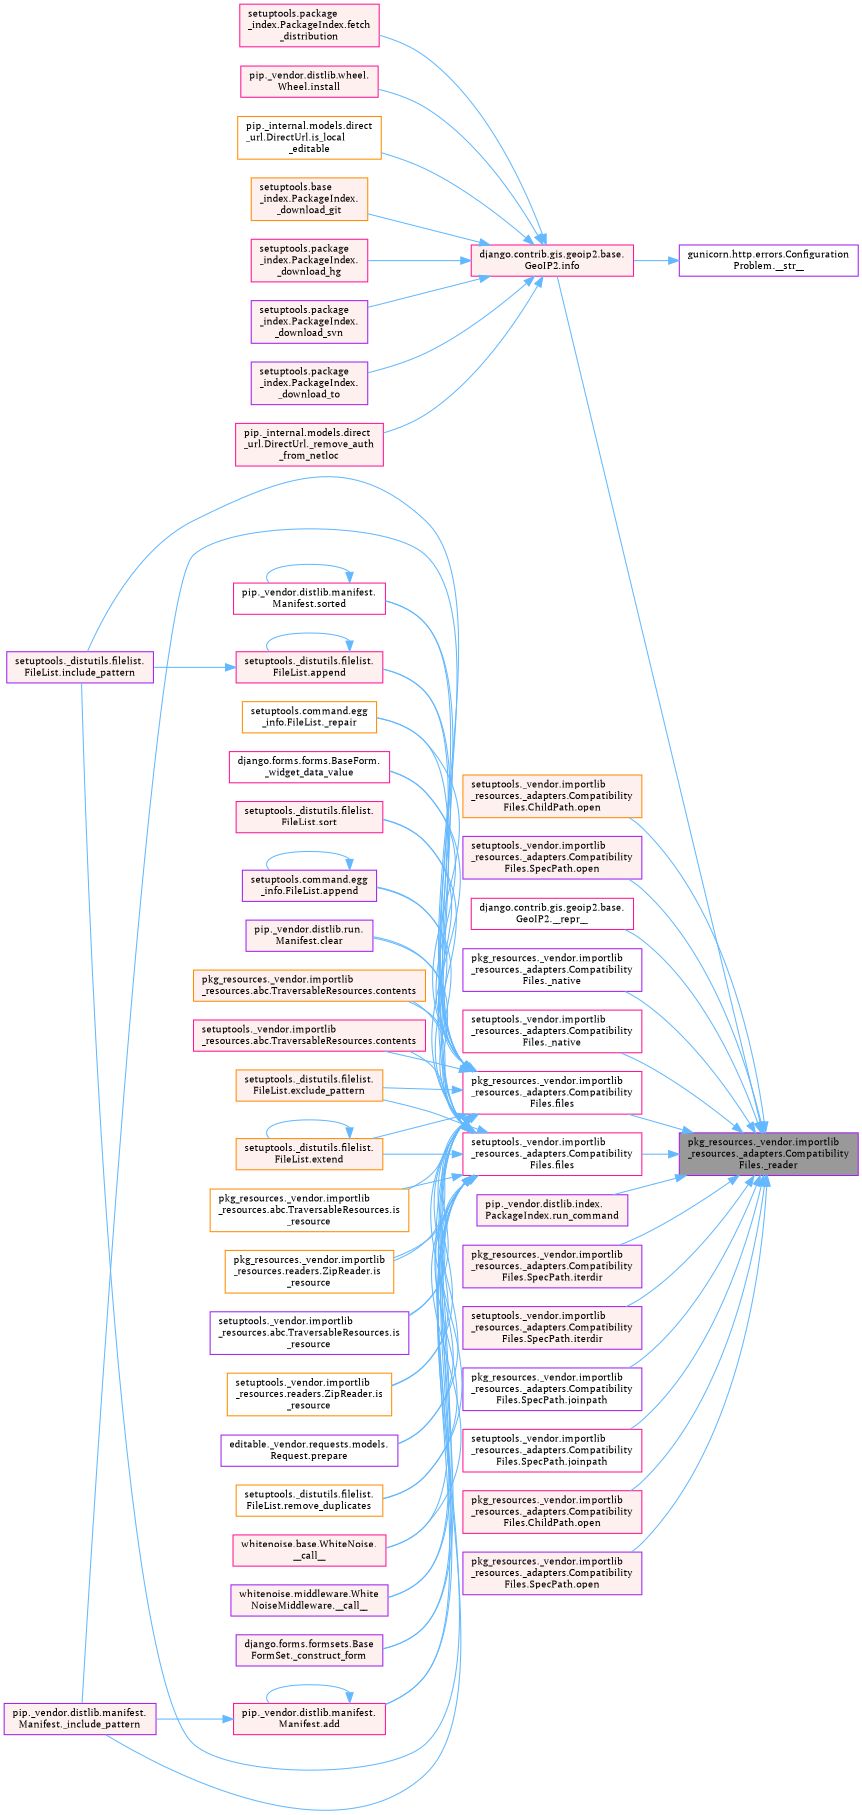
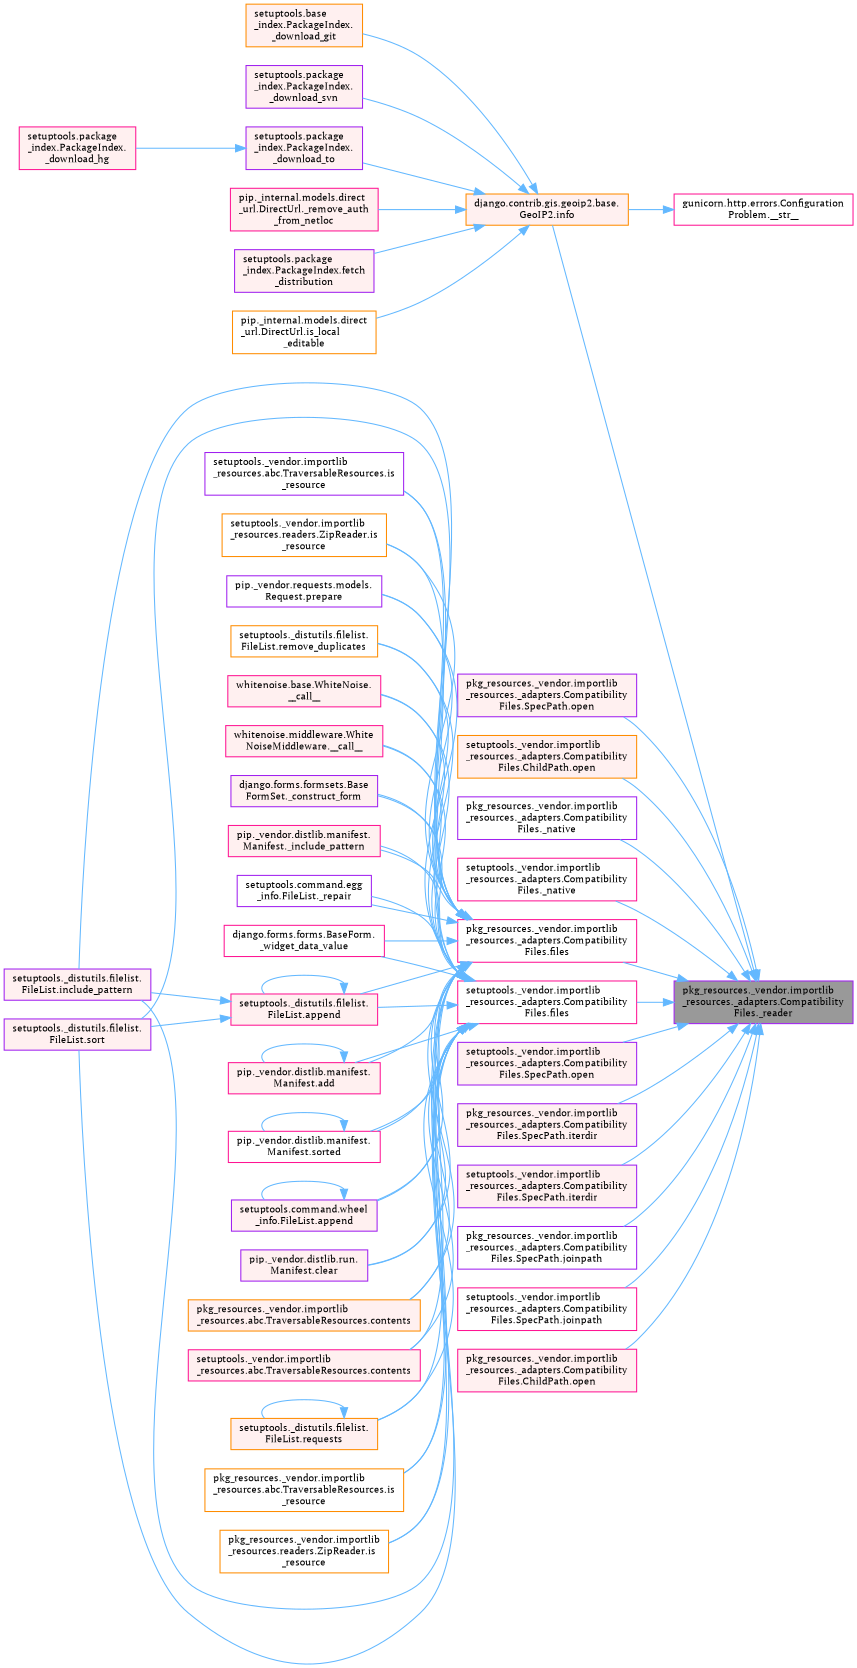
node "setuptools.package _index.PackageIndex.fetch _distribution": color deeppink -> purple
node "pip._vendor.distlib.wheel. Wheel.install": removed
edge "setuptools.package _index.PackageIndex. _download_hg" -> "django.contrib.gis.geoip2.base. GeoIP2.info": now "setuptools.package _index.PackageIndex. _download_hg" -> "setuptools.package _index.PackageIndex. _download_to"
node "django.contrib.gis.geoip2.base. GeoIP2.info": color deeppink -> darkorange
node "gunicorn.http.errors.Configuration Problem.__str__": color purple -> deeppink
node "setuptools.command.egg _info.FileList._repair": color darkorange -> purple
node "setuptools._distutils.filelist. FileList.sort": color deeppink -> purple
node "setuptools.command.egg _info.FileList.append": label "setuptools.command.egg _info.FileList.append" -> "setuptools.command.wheel _info.FileList.append"
node "django.contrib.gis.geoip2.base. GeoIP2.__repr__": removed
edge "setuptools._distutils.filelist. FileList.sort" -> "setuptools._distutils.filelist. FileList.append": added
node "setuptools._distutils.filelist. FileList.exclude_pattern": removed
node "setuptools._distutils.filelist. FileList.extend": label "setuptools._distutils.filelist. FileList.extend" -> "setuptools._distutils.filelist. FileList.requests"
node "pip._vendor.distlib.index. PackageIndex.run_command": removed
node "editable._vendor.requests.models. Request.prepare": label "editable._vendor.requests.models. Request.prepare" -> "pip._vendor.requests.models. Request.prepare"
node "whitenoise.middleware.White NoiseMiddleware.__call__": color purple -> deeppink
node "pip._vendor.distlib.manifest. Manifest._include_pattern": color purple -> deeppink
edge "pip._vendor.distlib.manifest. Manifest._include_pattern" -> "pip._vendor.distlib.manifest. Manifest.add": removed
